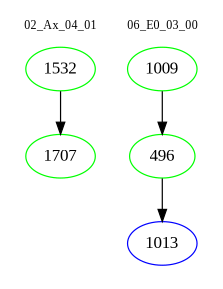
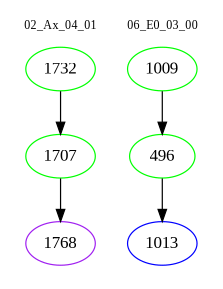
node "1532": label "1532" -> "1732"
node "1768": added
